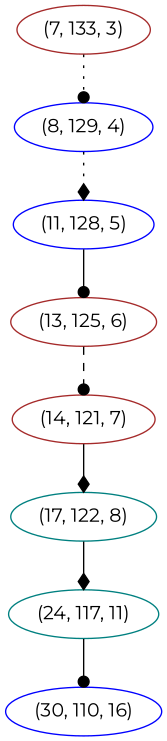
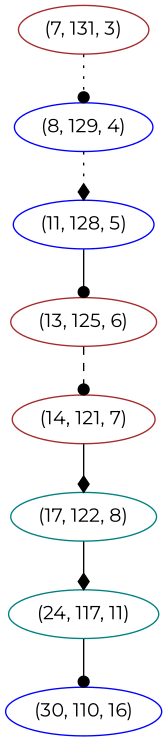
node "(7, 133, 3)": label "(7, 133, 3)" -> "(7, 131, 3)"
